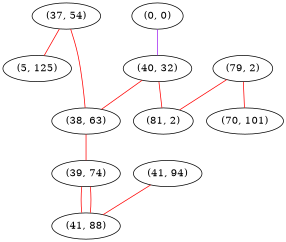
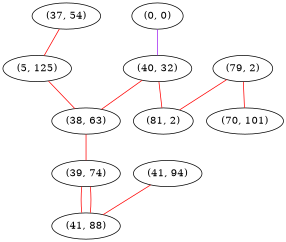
edge "(37, 54)" -- "(38, 63)": now "(5, 125)" -- "(38, 63)"
